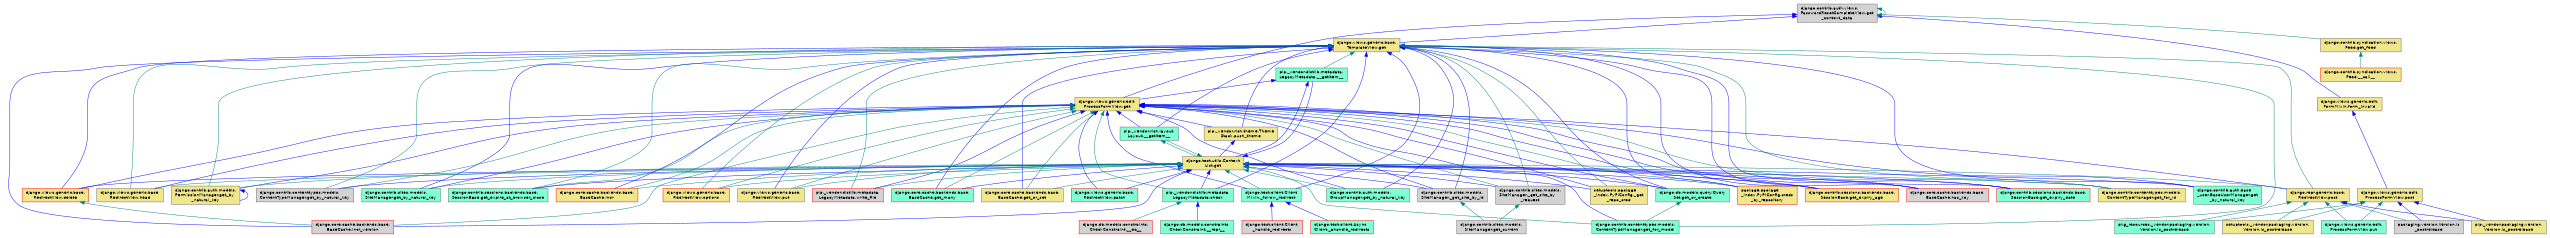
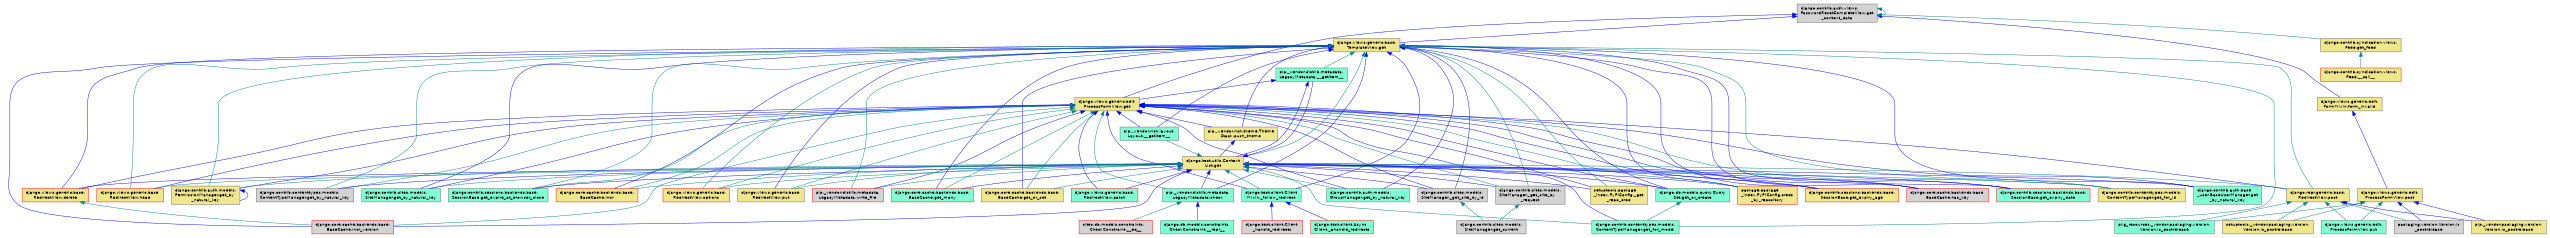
edge "django.test.utils.Context List.get" -> "pip._vendor.rich.layout. Layout.__getitem__": now "django.test.utils.Context List.get" -> "django.views.generic.base. TemplateView.get"
node "django.views.generic.base. RedirectView.head": color grey40 -> red
node "django.db.models.constraints. CheckConstraint.__eq__": label "django.db.models.constraints. CheckConstraint.__eq__" -> "sites.db.models.constraints. CheckConstraint.__eq__"
